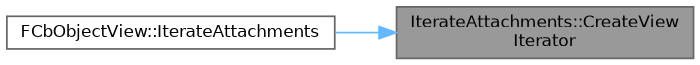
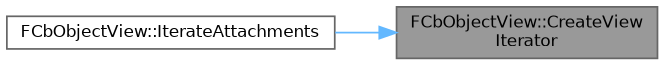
node "IterateAttachments::CreateView Iterator": label "IterateAttachments::CreateView Iterator" -> "FCbObjectView::CreateView Iterator"
